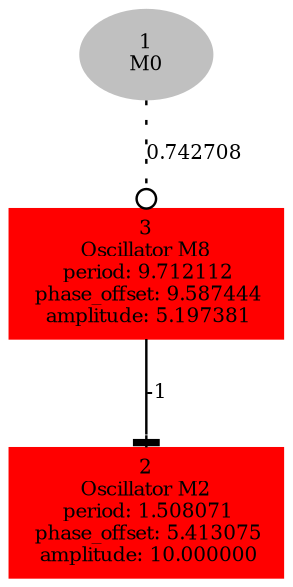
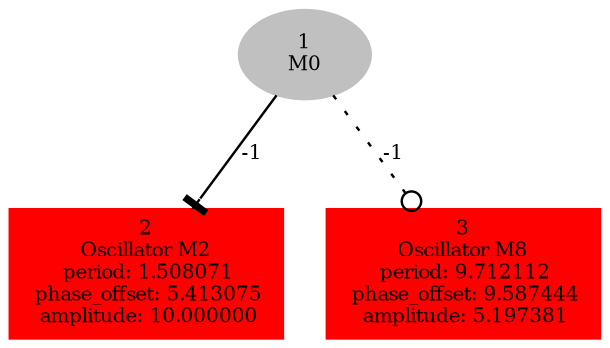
edge "1" -> "3": label "0.742708 " -> "-1 "
edge "3" -> "2": now "1" -> "2"
